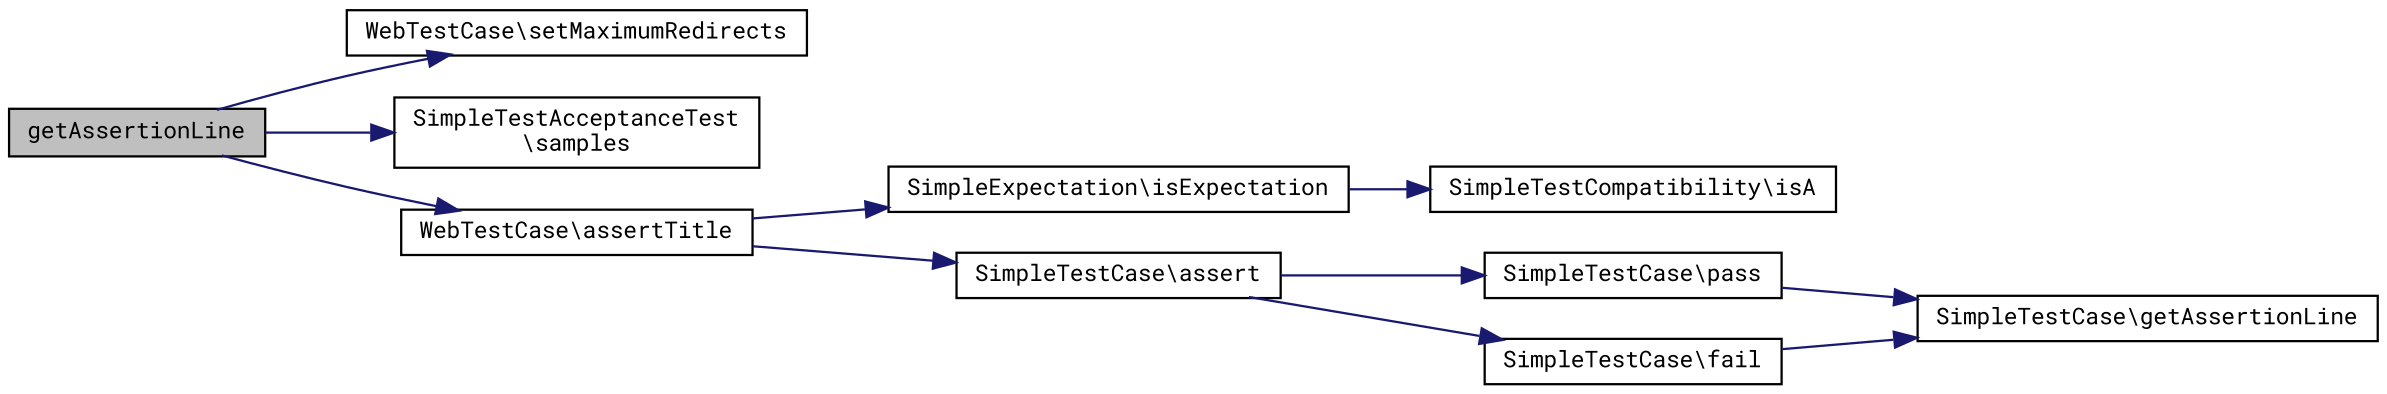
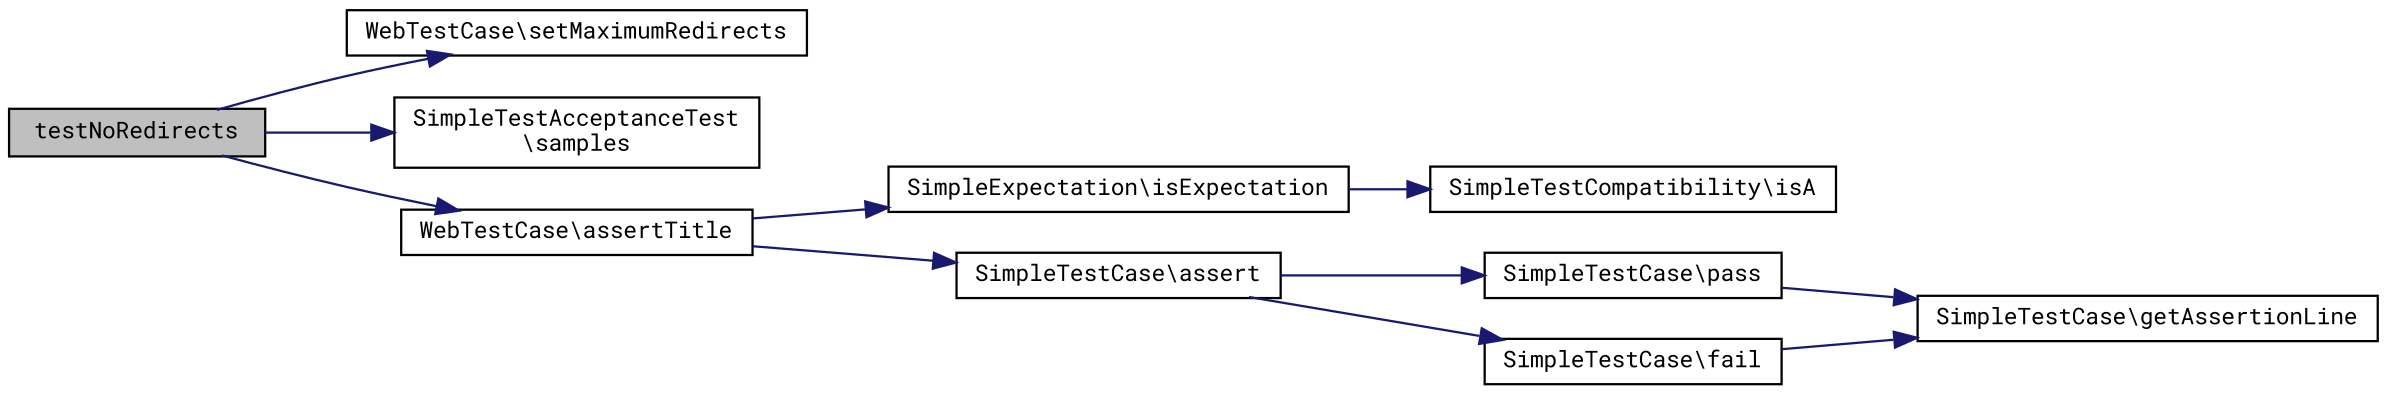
node "getAssertionLine": label "getAssertionLine" -> "testNoRedirects"
